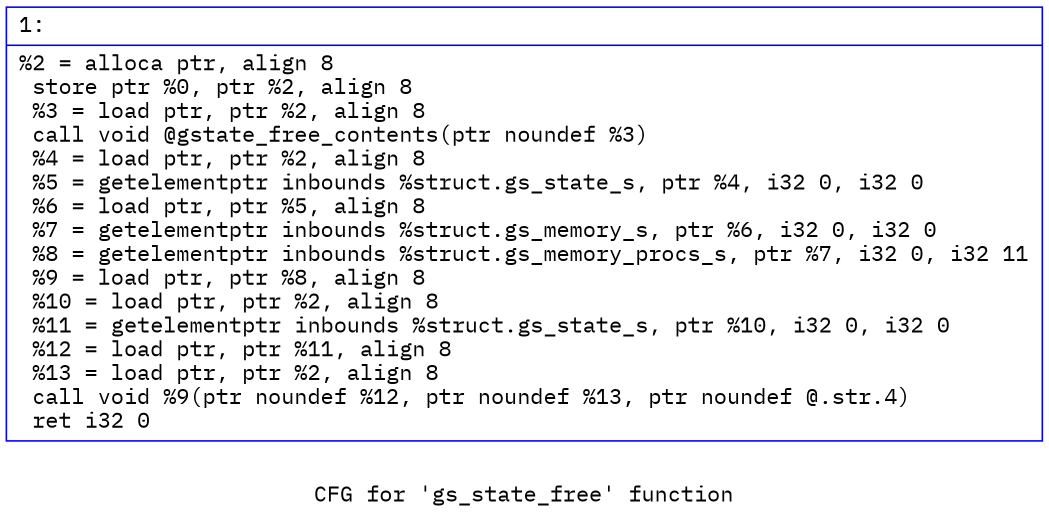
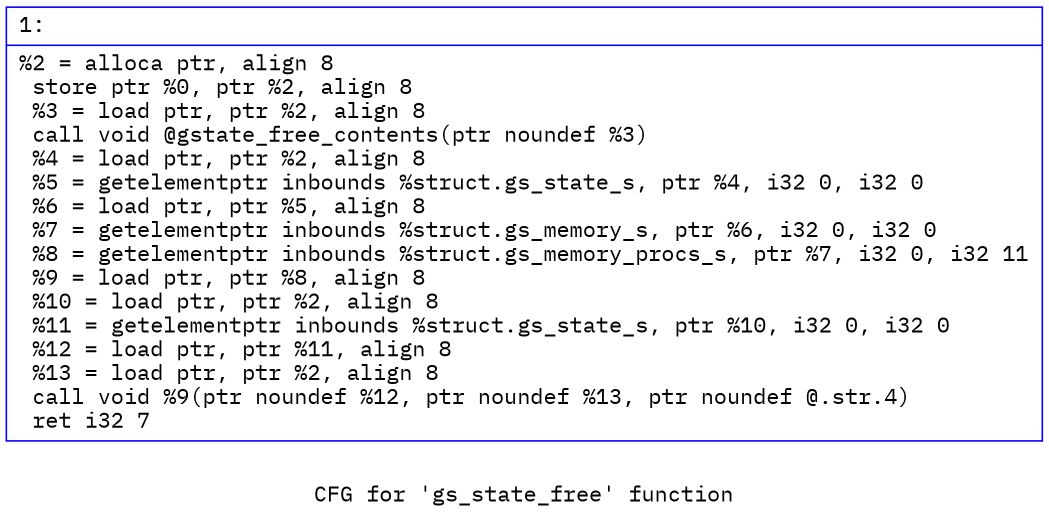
node "1:": text "ret i32 0" -> "ret i32 7"
